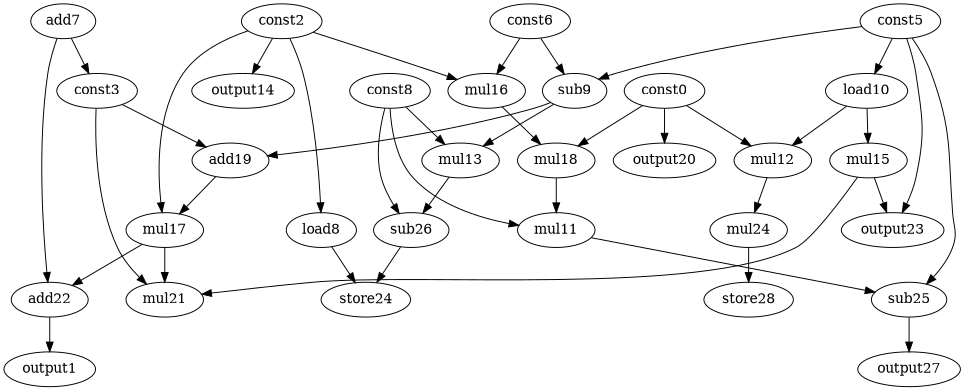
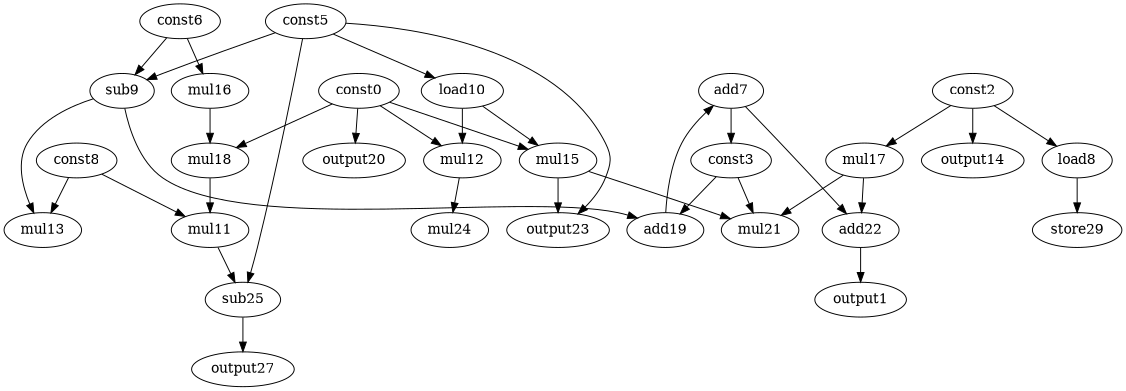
edge "const2" -> "mul16": removed
edge "const0" -> "mul15": added
edge "add19" -> "mul17": now "add19" -> "add7"
node "sub26": removed
node "store24": label "store24" -> "store29"
node "store28": removed
